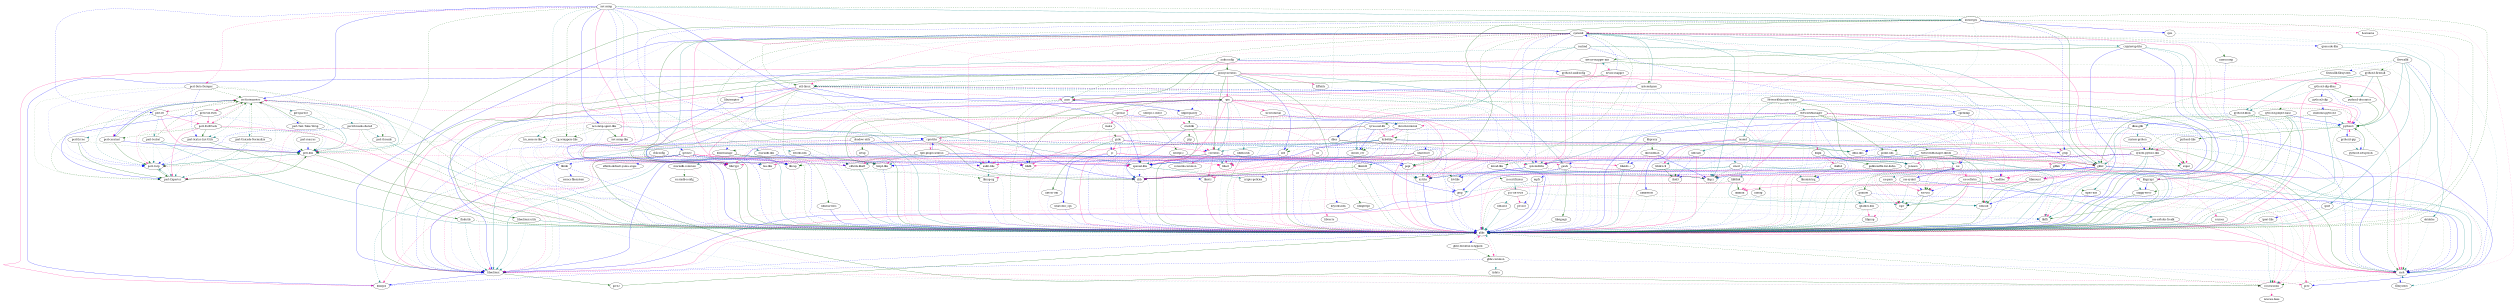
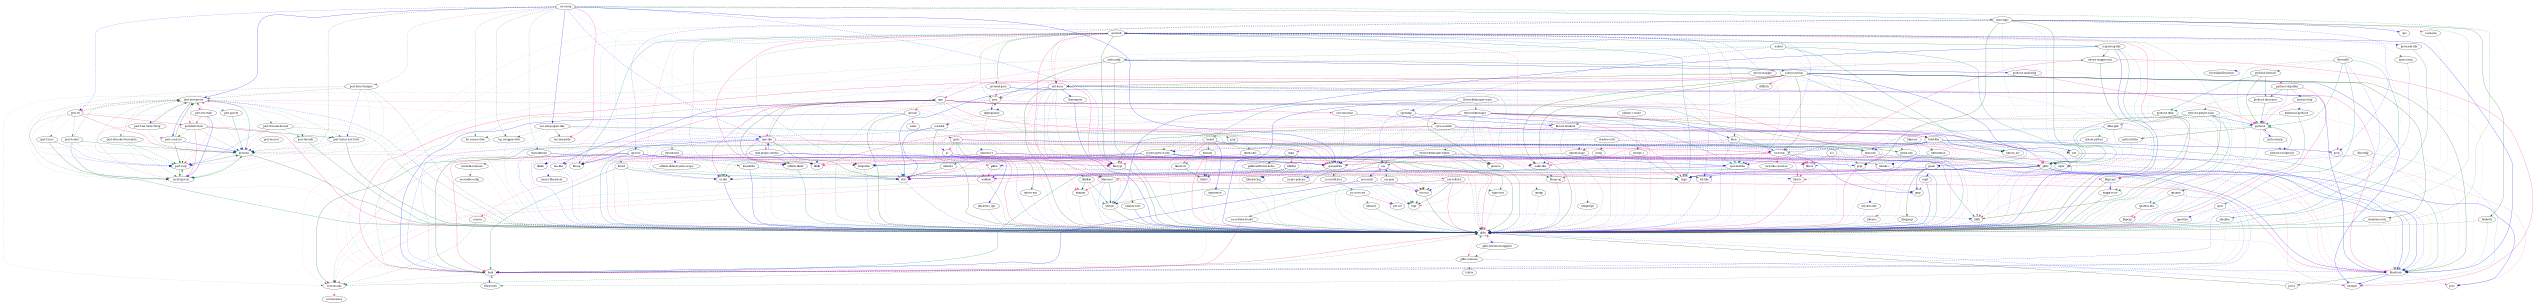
edge "policycoreutils" -> "audit-libs": added
node "libuuid": label "libuuid" -> "xmlrpc"
edge "libdb-utils" -> "glibc": style dashed -> solid
